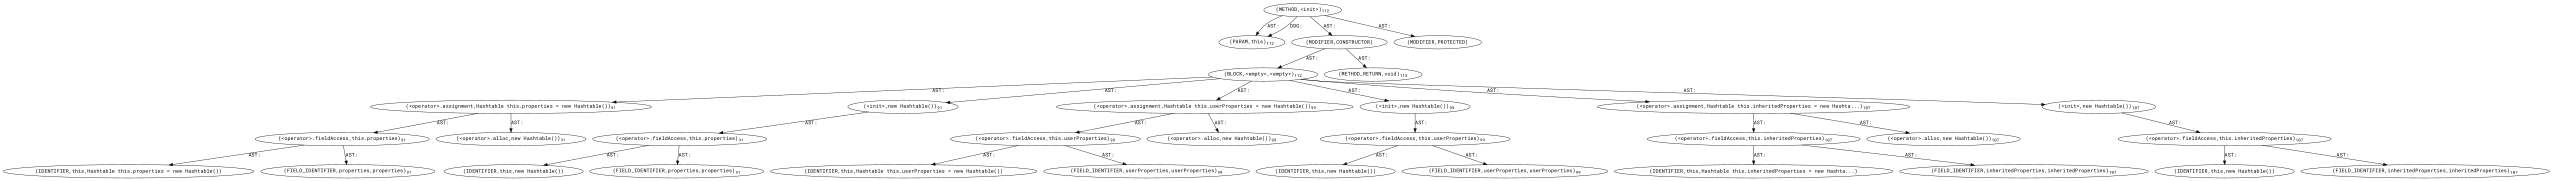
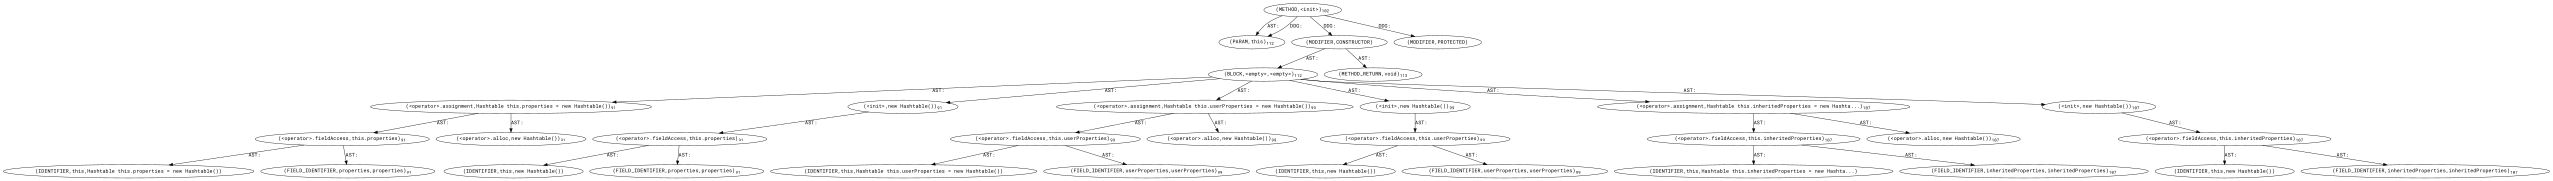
node "(METHOD,<init>)": text "112" -> "102"
edge "(METHOD,<init>)" -> "(MODIFIER,CONSTRUCTOR)": label "AST: " -> "DDG: "
edge "(METHOD,<init>)" -> "(MODIFIER,PROTECTED)": label "AST: " -> "DDG: "
